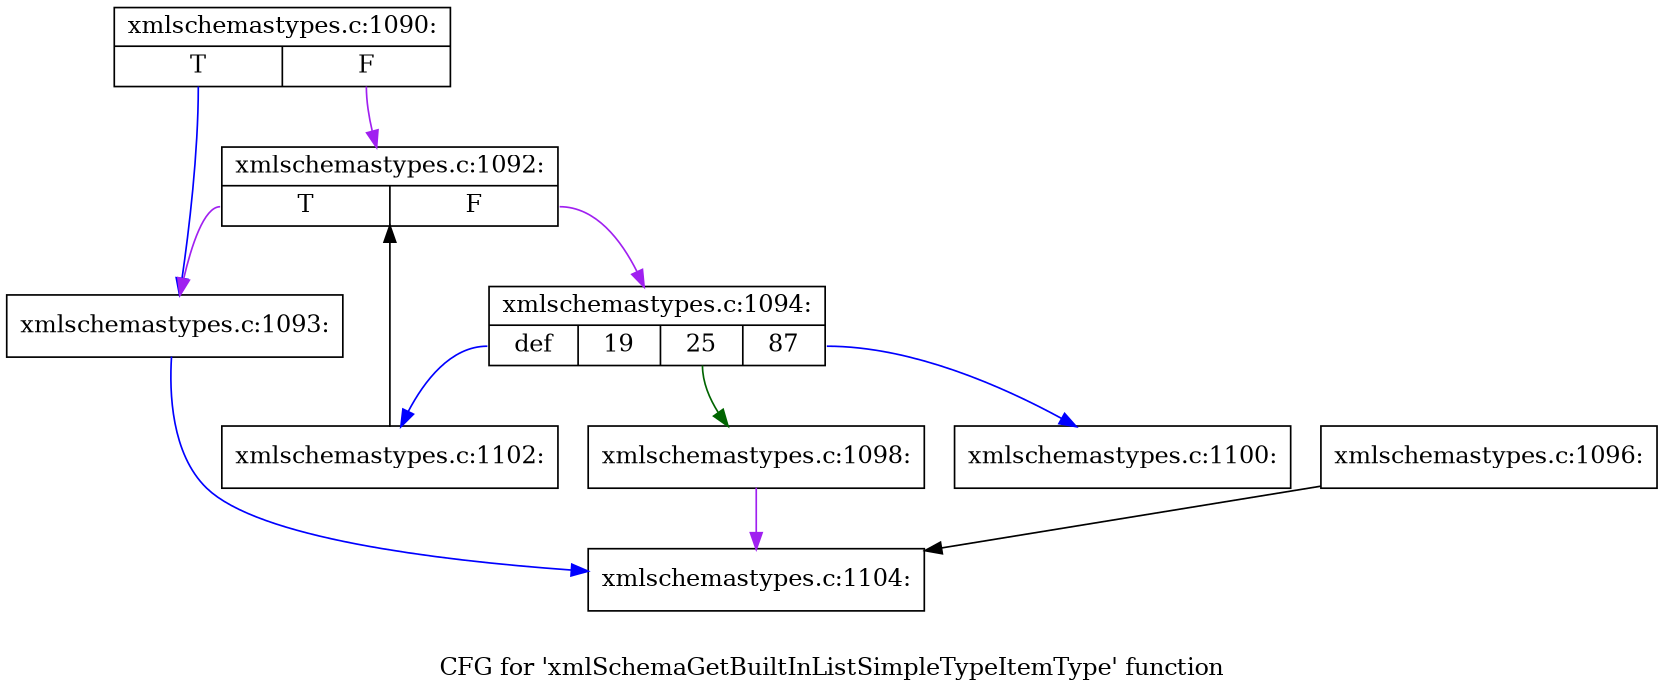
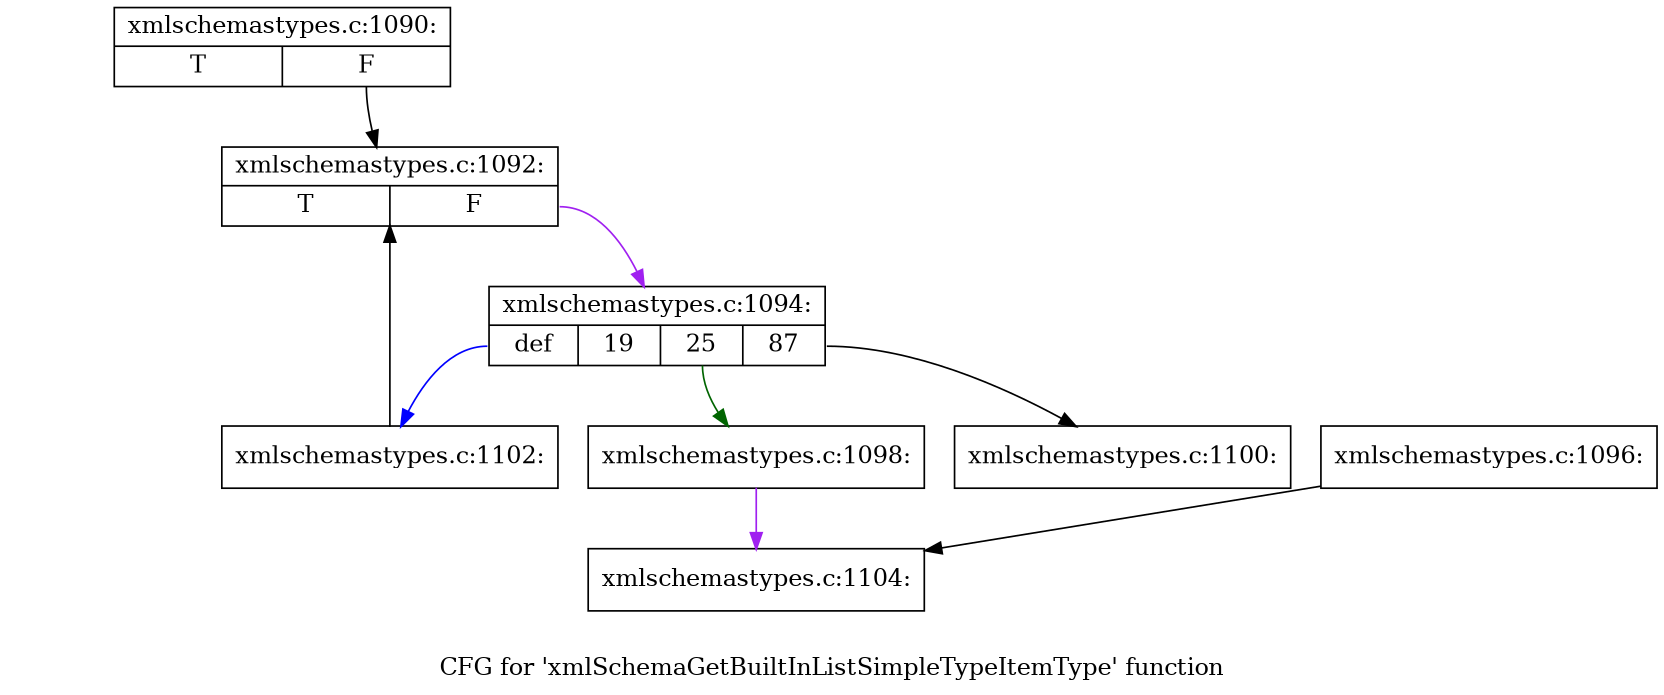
edge "xmlschemastypes.c:1090:" -> "xmlschemastypes.c:1092:": color purple -> black
node "xmlschemastypes.c:1093:": removed
edge "xmlschemastypes.c:1094:" -> "xmlschemastypes.c:1100:": color blue -> black
